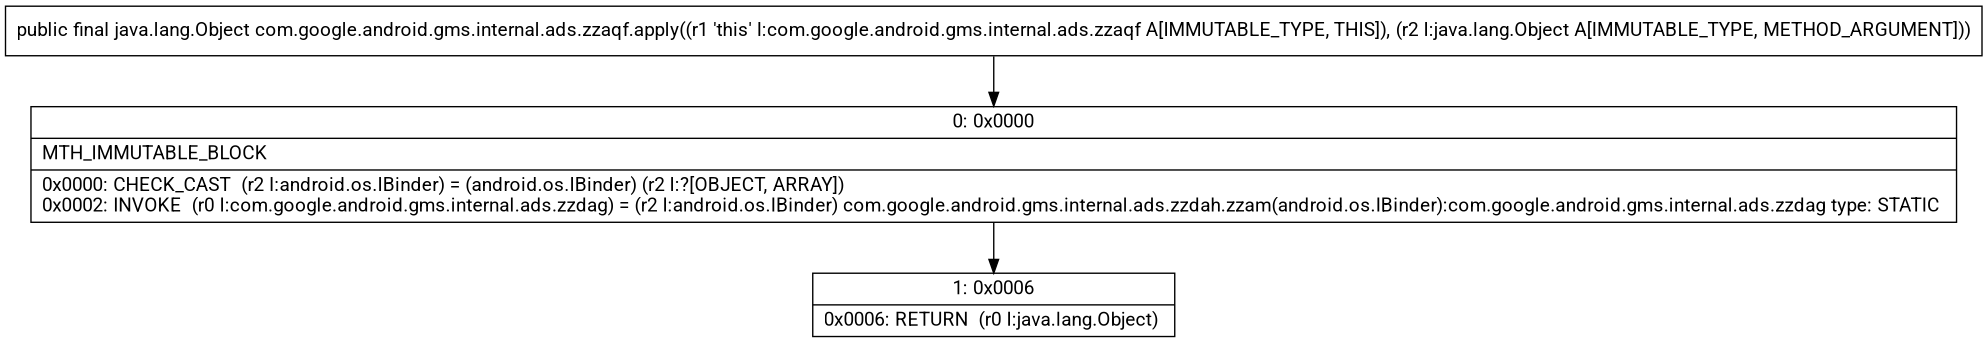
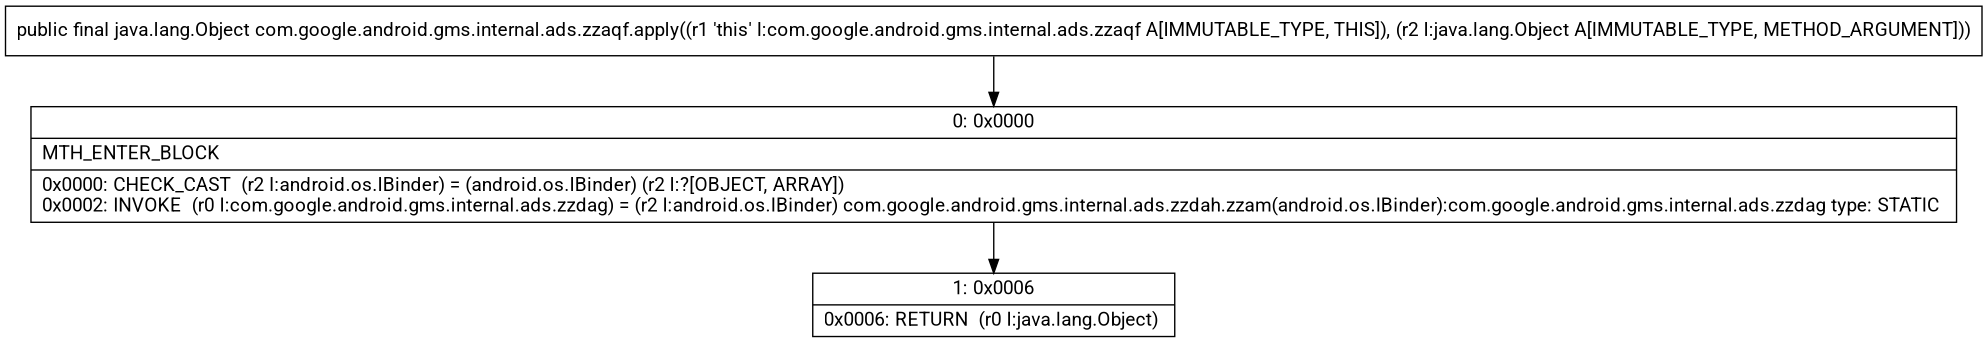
node "0: 0x0000": text "MTH_IMMUTABLE_BLOCK" -> "MTH_ENTER_BLOCK"
